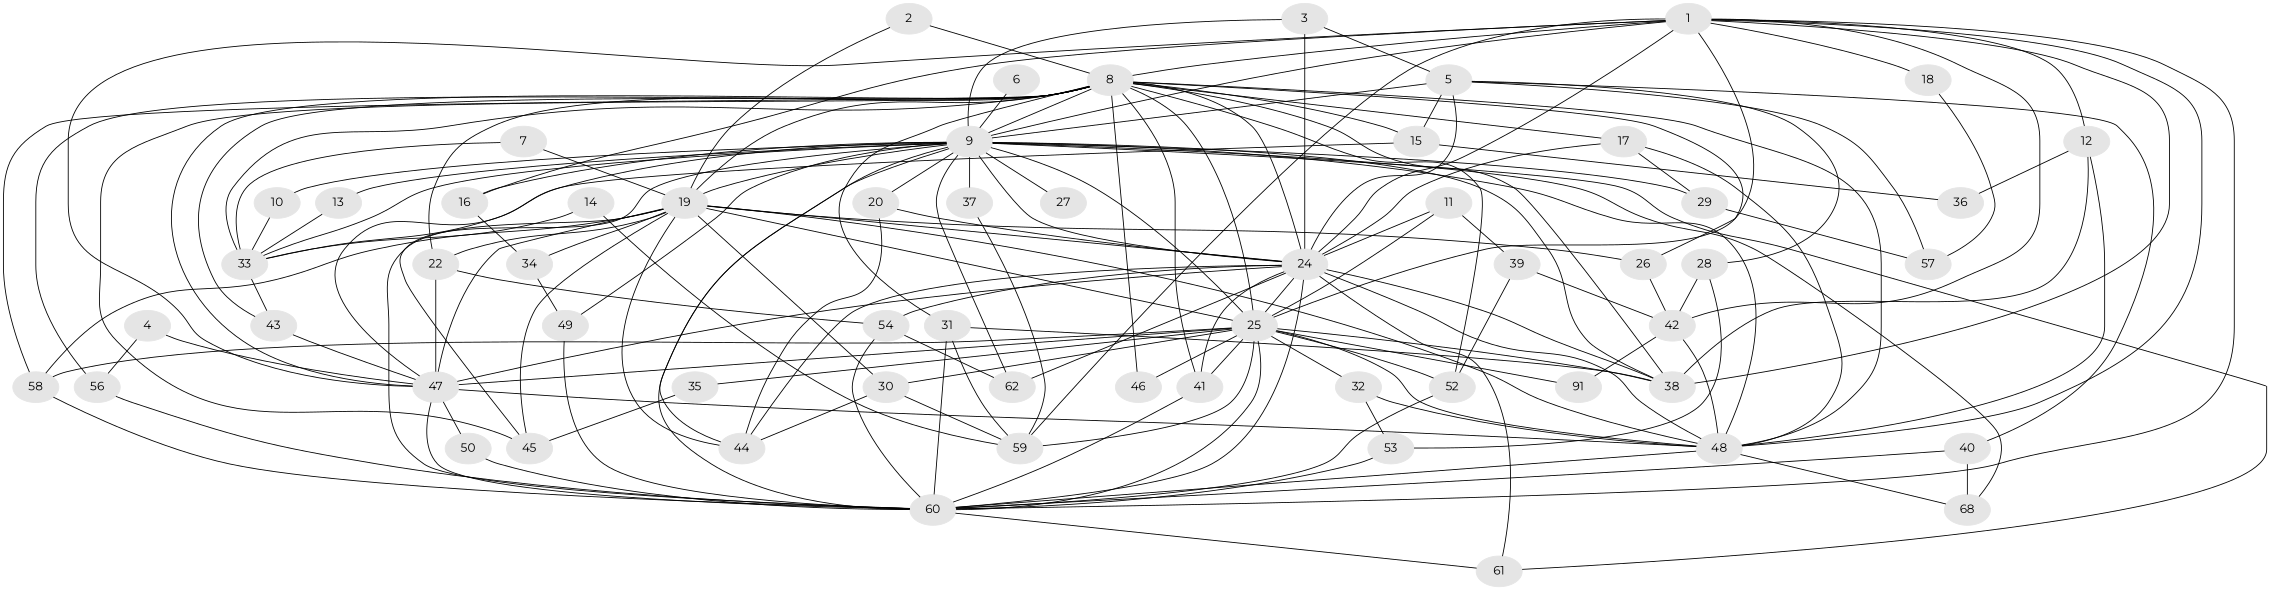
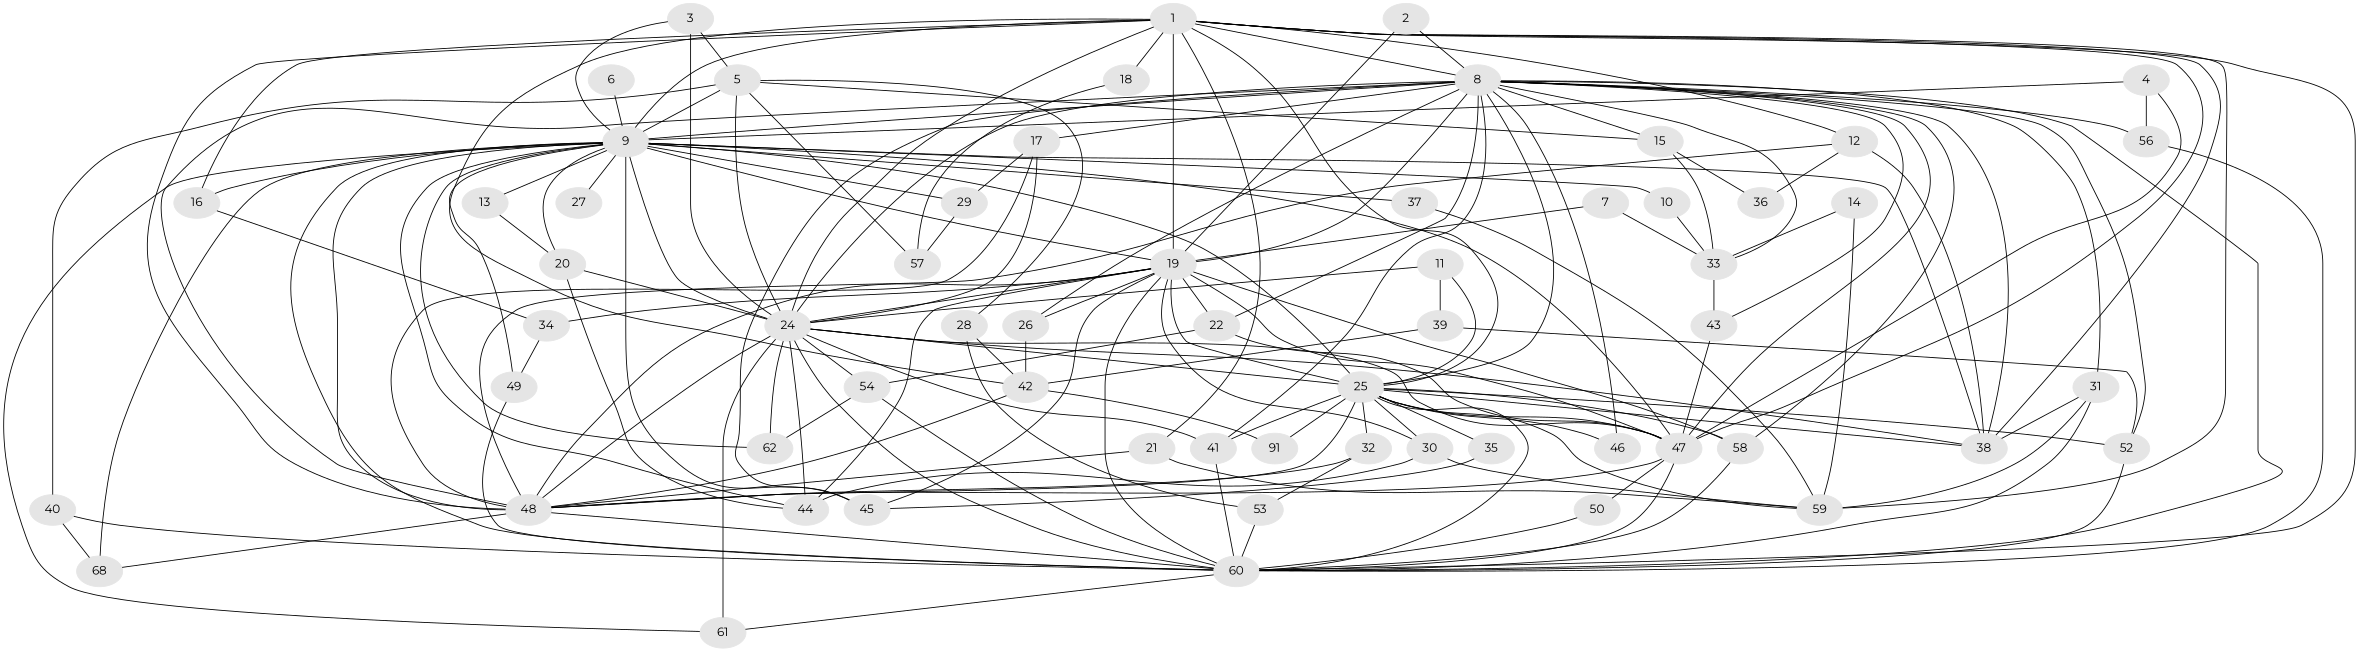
edge "1" -- "19": added
edge "9" -- "33": now "9" -- "4"
edge "13" -- "33": now "13" -- "20"
node "21": added
edge "8" -- "60": added
